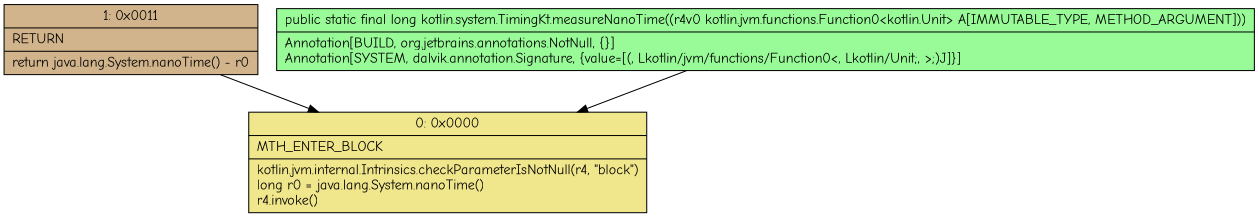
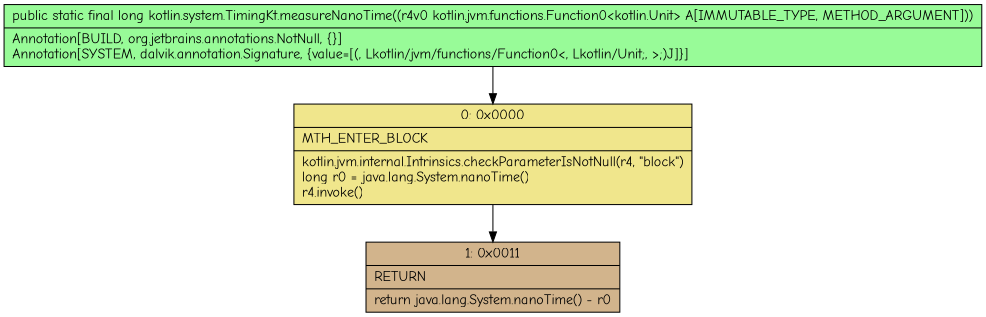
edge "1: 0x0011" -> "0: 0x0000": reversed
